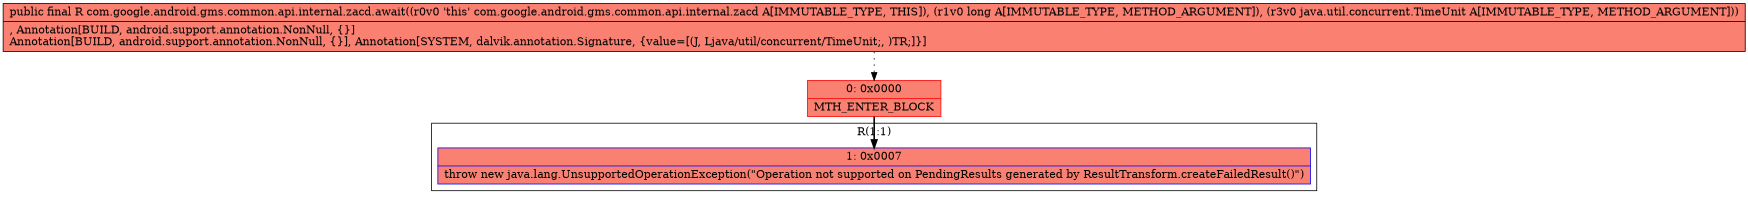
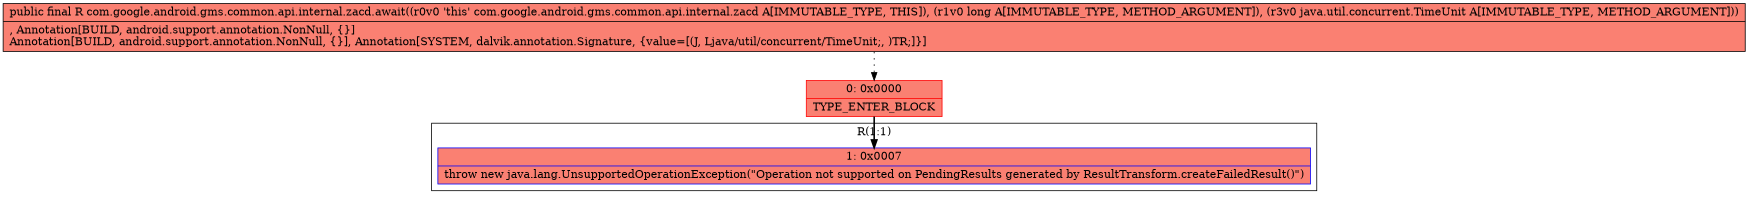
node "0: 0x0000": text "MTH_ENTER_BLOCK" -> "TYPE_ENTER_BLOCK"
